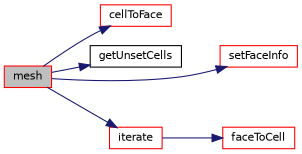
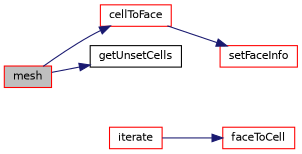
edge "mesh" -> "setFaceInfo": now "cellToFace" -> "setFaceInfo"
edge "mesh" -> "iterate": removed
